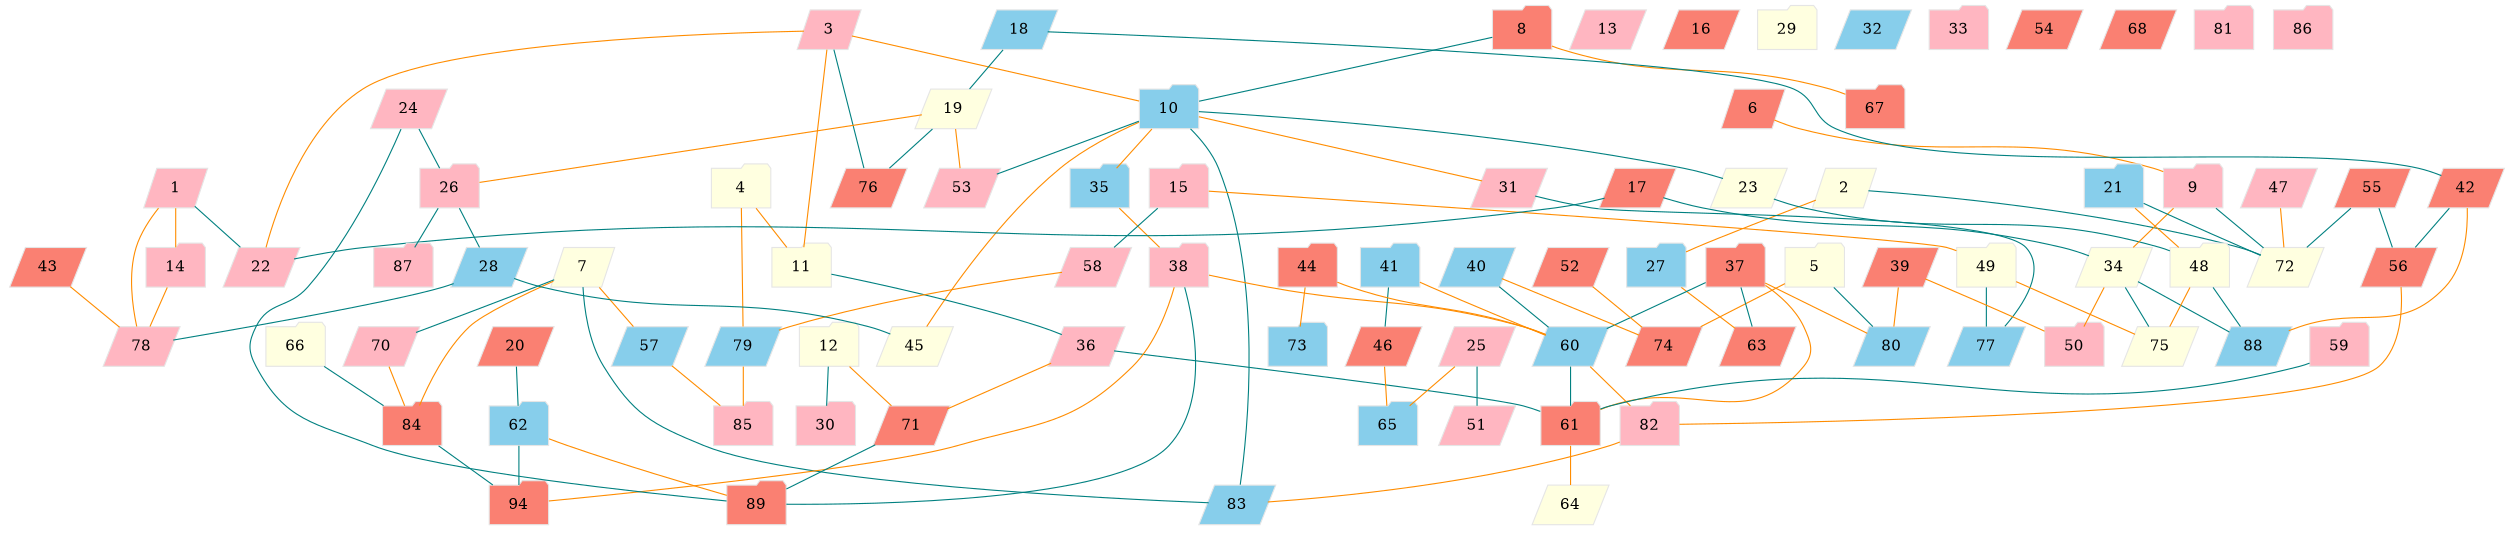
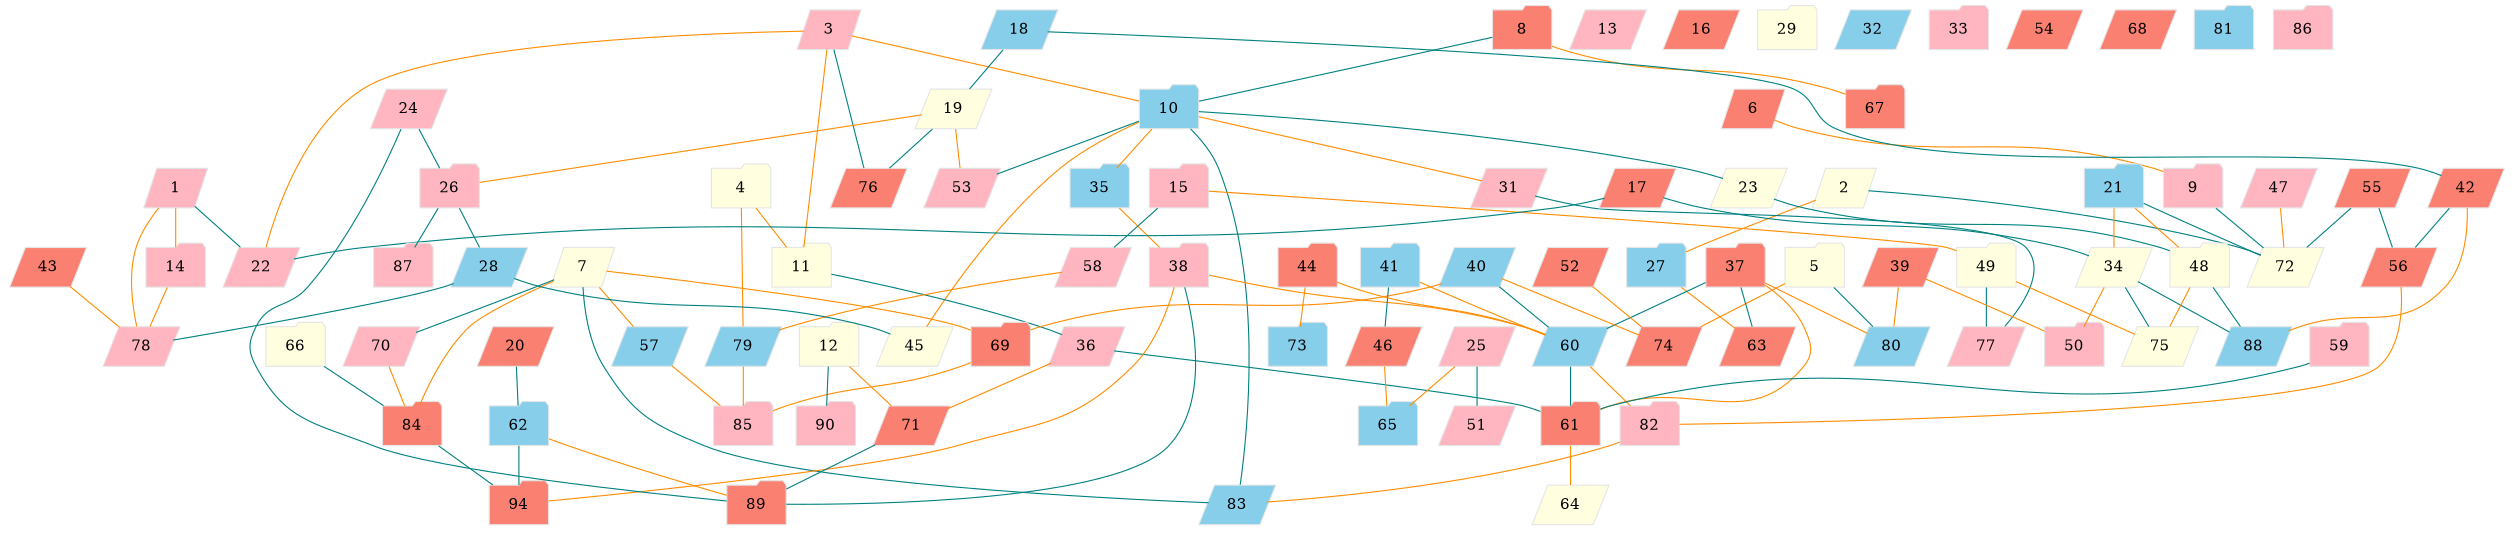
node "81": fillcolor lightpink -> skyblue
edge "9" -- "34": now "21" -- "34"
node "69": added
node "77": fillcolor skyblue -> lightpink
node "30": label "30" -> "90"
